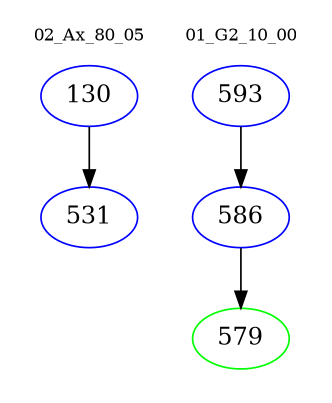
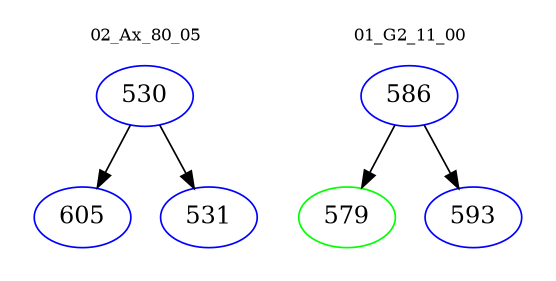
cluster "01_G2_10_00": label "01_G2_10_00" -> "01_G2_11_00"
node "130": label "130" -> "530"
edge "593" -> "586": reversed
node "605": added
